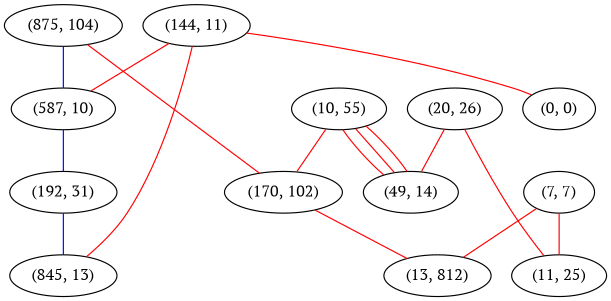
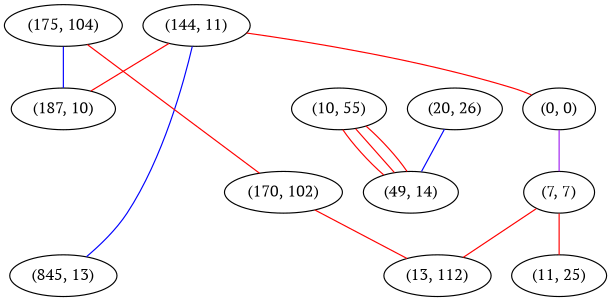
node "(875, 104)": label "(875, 104)" -> "(175, 104)"
node "(587, 10)": label "(587, 10)" -> "(187, 10)"
edge "(10, 55)" -- "(170, 102)": removed
edge "(20, 26)" -- "(49, 14)": color red -> blue
edge "(0, 0)" -- "(7, 7)": added
edge "(144, 11)" -- "(845, 13)": color red -> blue
node "(192, 31)": removed
edge "(20, 26)" -- "(11, 25)": removed
node "(13, 812)": label "(13, 812)" -> "(13, 112)"
